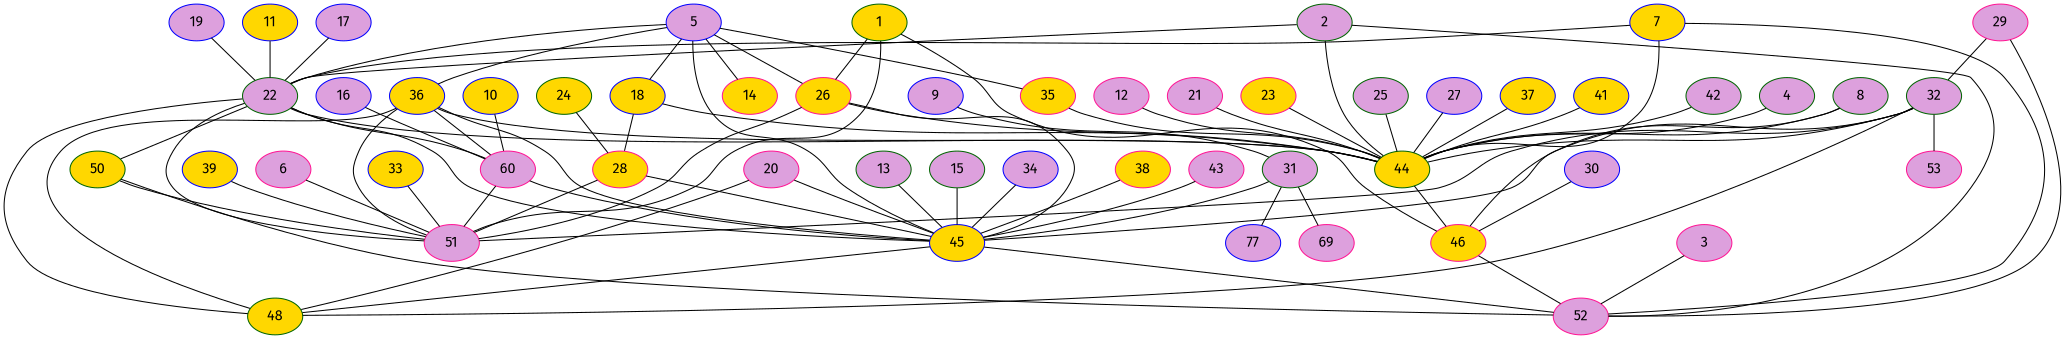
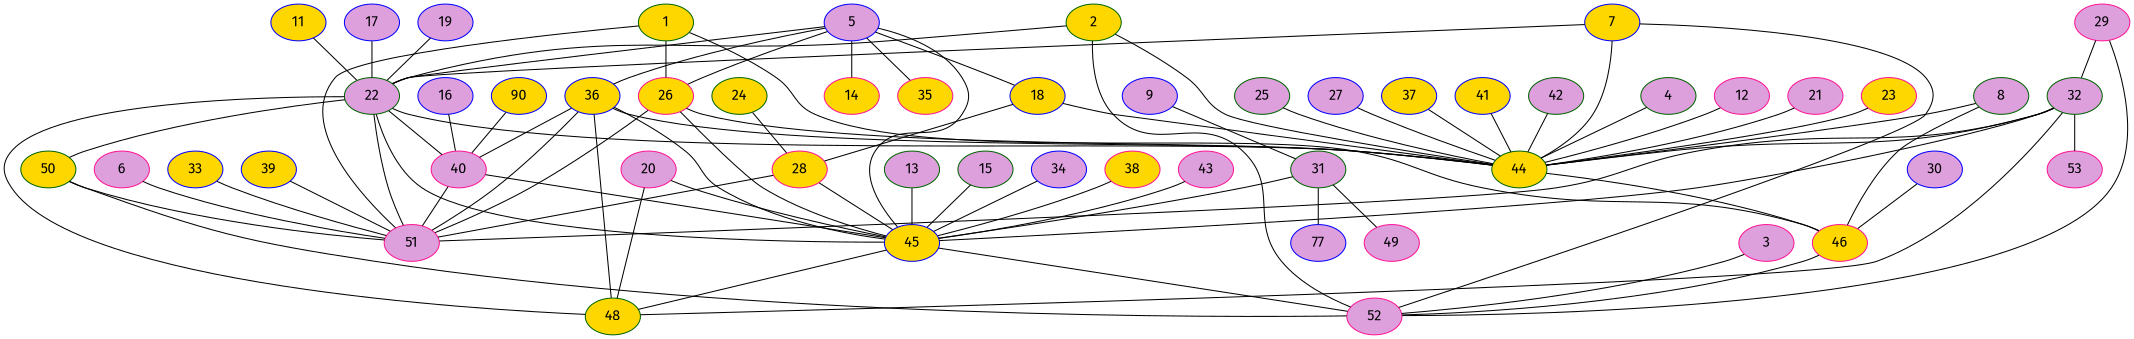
node "2": fillcolor plum -> gold
node "10": label "10" -> "90"
edge "35" -- "44": removed
node "60": label "60" -> "40"
node "69": label "69" -> "49"
